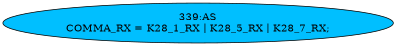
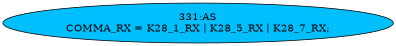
node "339:AS COMMA_RX = K28_1_RX | K28_5_RX | K28_7_RX;": label "339:AS COMMA_RX = K28_1_RX | K28_5_RX | K28_7_RX;" -> "331:AS COMMA_RX = K28_1_RX | K28_5_RX | K28_7_RX;"
